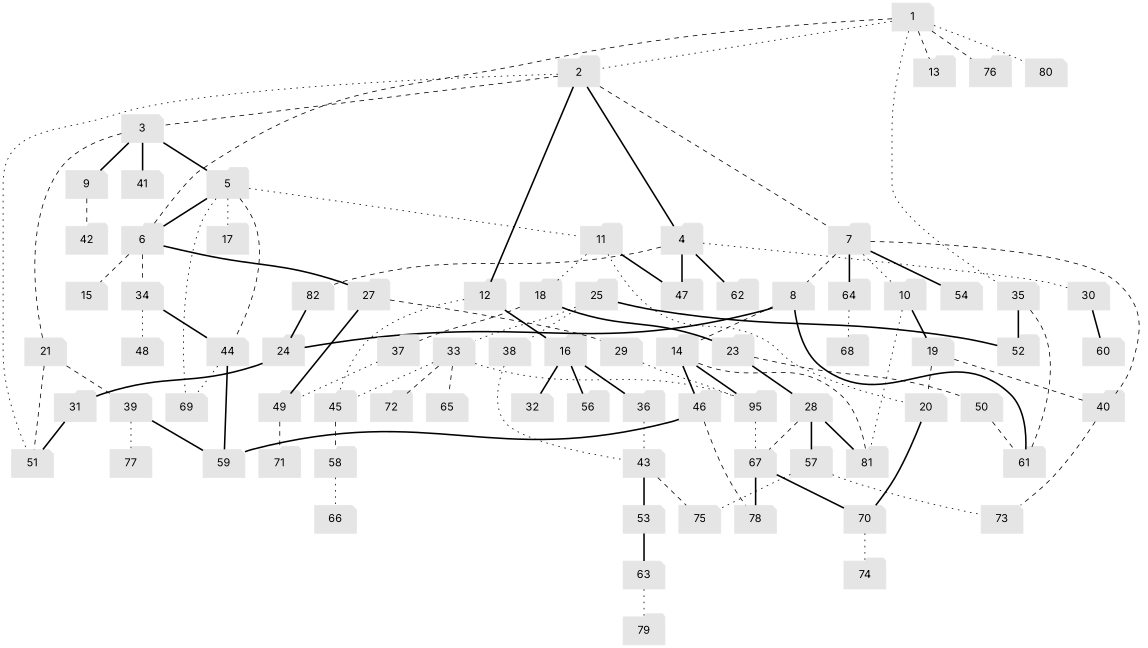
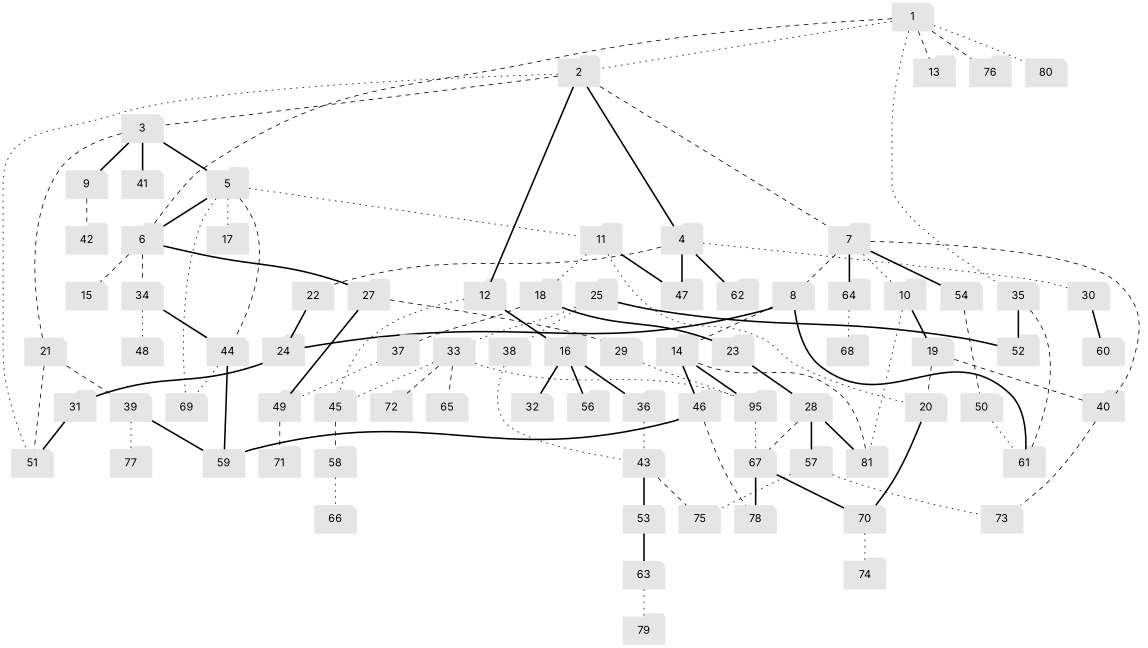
node "82": label "82" -> "22"
edge "23" -- "50": now "54" -- "50"
edge "50" -- "61": style dashed -> dotted
